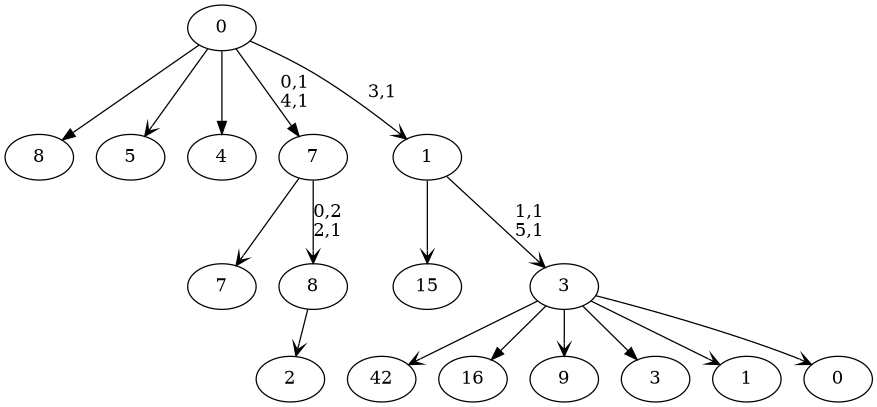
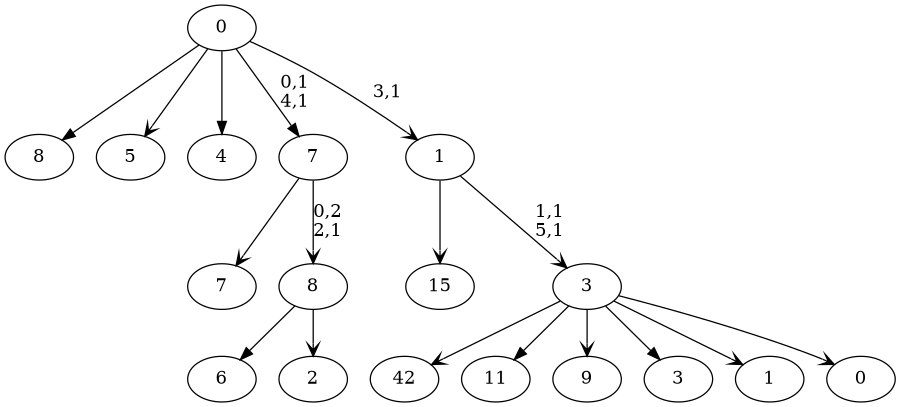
node "6": added
node "16": label "16" -> "11"
